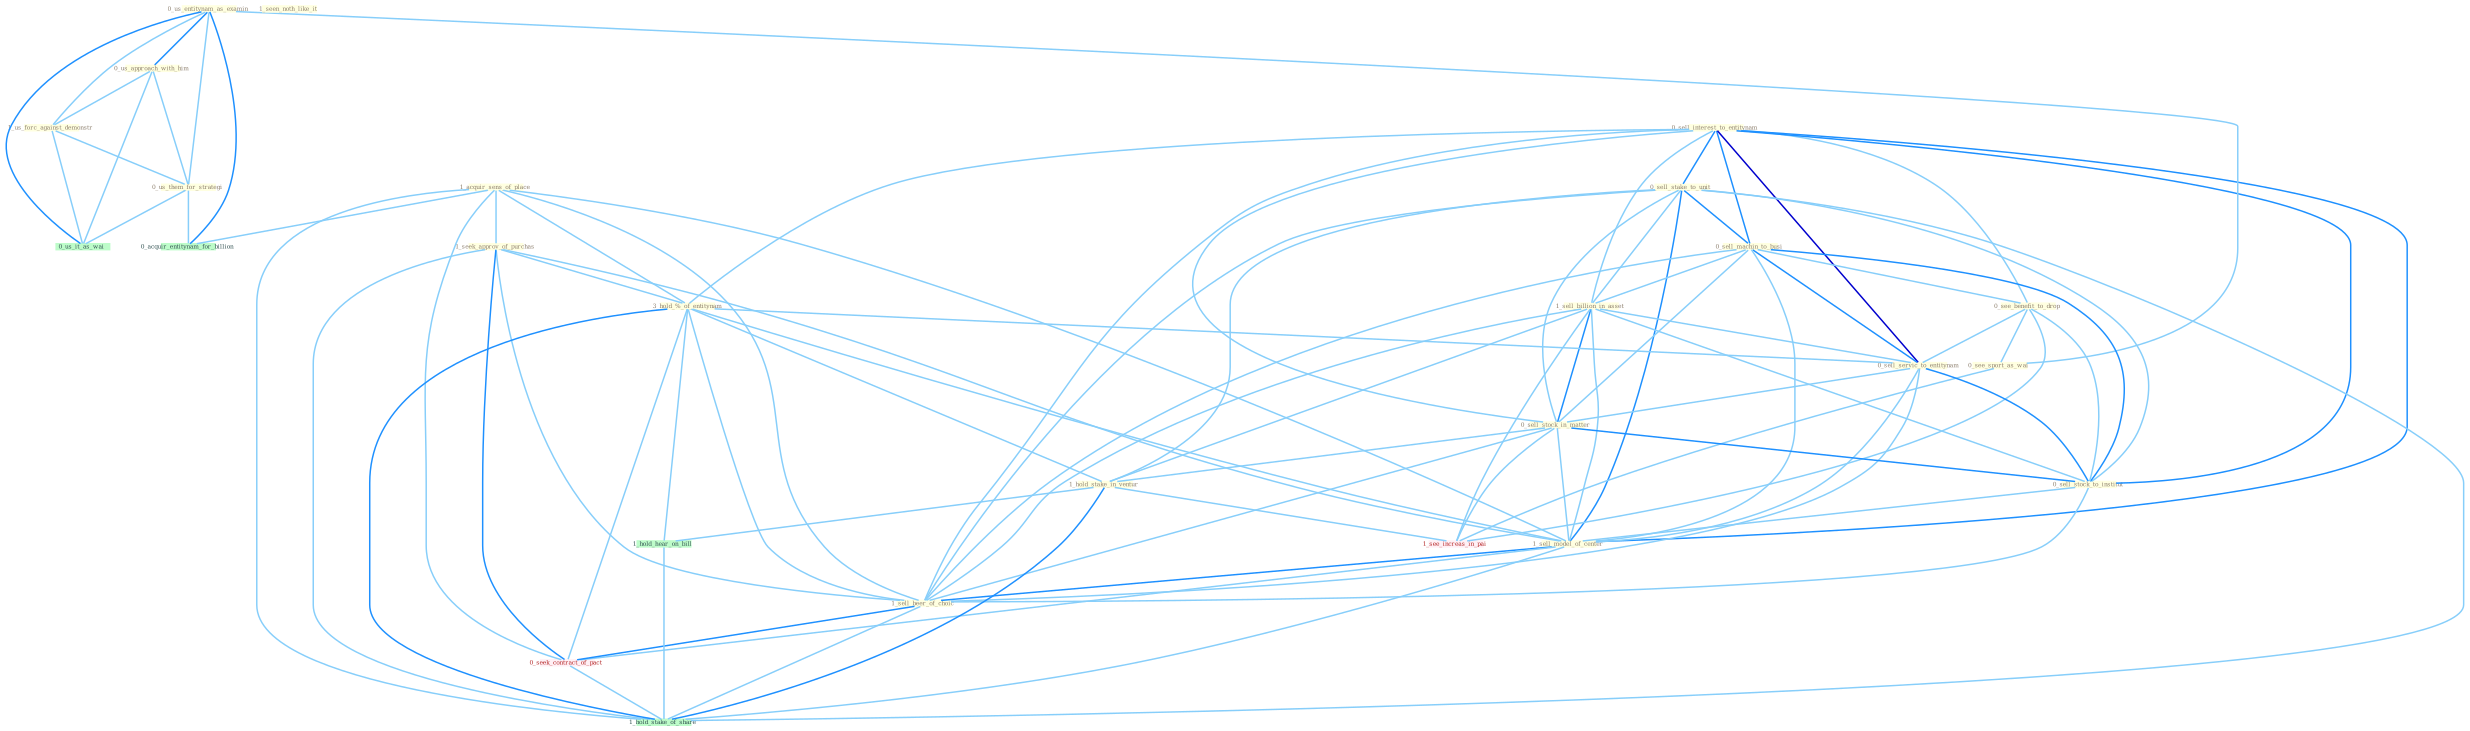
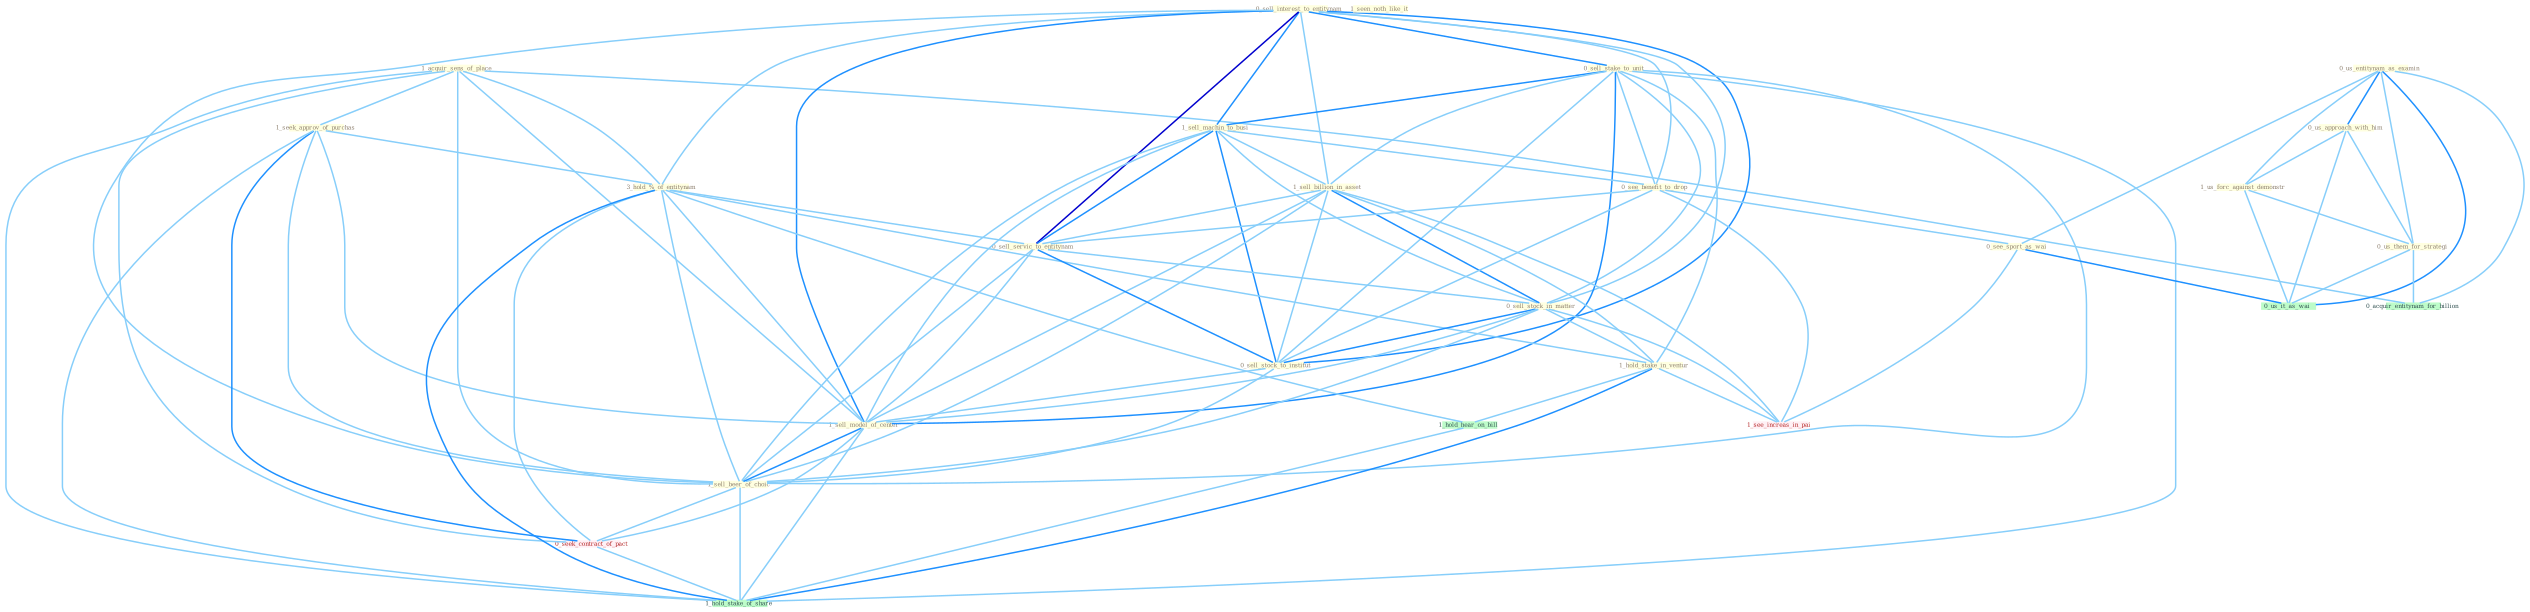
edge "0_sell_stake_to_unit" -- "0_see_benefit_to_drop": added
edge "0_us_entitynam_as_examin" -- "0_acquir_entitynam_for_billion": color #1e90ff -> #87cefa
node "0_sell_machin_to_busi": label "0_sell_machin_to_busi" -> "1_sell_machin_to_busi"
edge "0_see_sport_as_wai" -- "0_us_it_as_wai": added
edge "1_sell_beer_of_choic" -- "0_seek_contract_of_pact": color #1e90ff -> #87cefa
